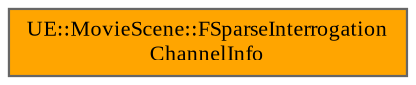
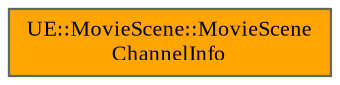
node "UE::MovieScene::FSparseInterrogation ChannelInfo": label "UE::MovieScene::FSparseInterrogation ChannelInfo" -> "UE::MovieScene::MovieScene ChannelInfo"
